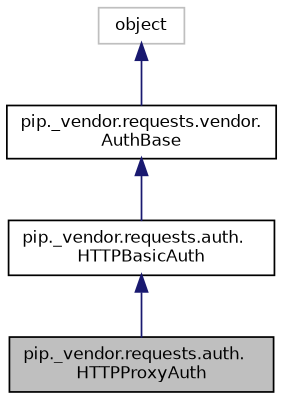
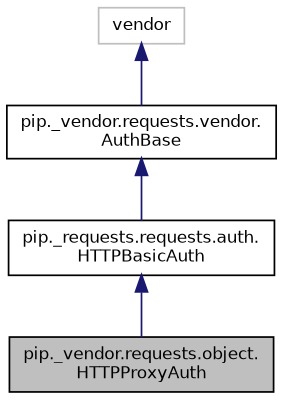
node "object": label "object" -> "vendor"
node "pip._vendor.requests.auth. HTTPBasicAuth": label "pip._vendor.requests.auth. HTTPBasicAuth" -> "pip._requests.requests.auth. HTTPBasicAuth"
node "pip._vendor.requests.auth. HTTPProxyAuth": label "pip._vendor.requests.auth. HTTPProxyAuth" -> "pip._vendor.requests.object. HTTPProxyAuth"
